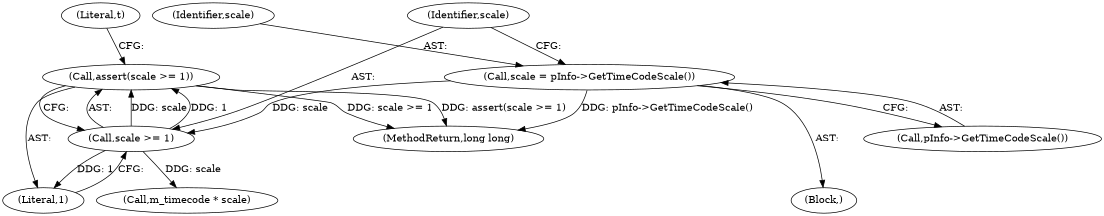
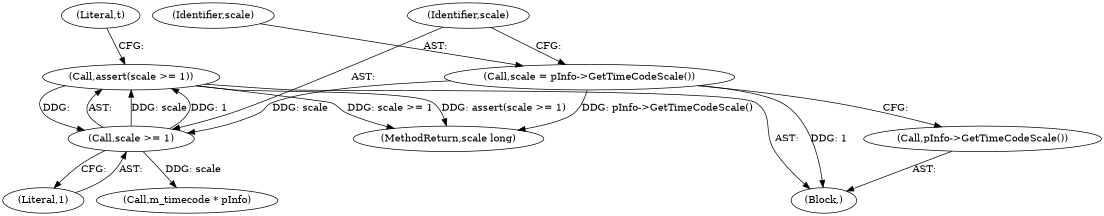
edge "(Call,pInfo->GetTimeCodeScale())" -> "(Call,scale = pInfo->GetTimeCodeScale())": now "(Call,pInfo->GetTimeCodeScale())" -> "(Block,)"
edge "(Call,assert(scale >= 1))" -> "(Call,scale >= 1)": label "CFG: " -> "DDG: "
edge "(Call,assert(scale >= 1))" -> "(Literal,1)": now "(Call,assert(scale >= 1))" -> "(Block,)"
node "(MethodReturn,long long)": label "(MethodReturn,long long)" -> "(MethodReturn,scale long)"
edge "(Call,scale = pInfo->GetTimeCodeScale())" -> "(Block,)": label "AST: " -> "DDG: 1"
edge "(Call,scale >= 1)" -> "(Literal,1)": label "DDG: 1" -> "CFG: "
edge "(Literal,1)" -> "(Call,scale >= 1)": label "CFG: " -> "AST: "
node "(Call,m_timecode * scale)": label "(Call,m_timecode * scale)" -> "(Call,m_timecode * pInfo)"
